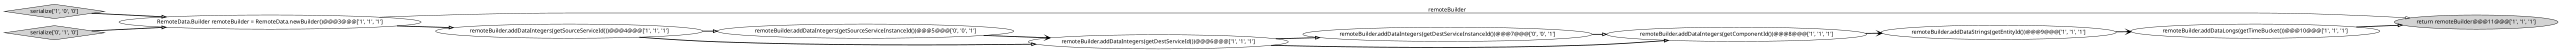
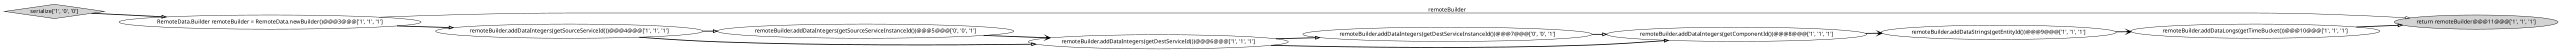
node "serialize['0', '1', '0']": removed
